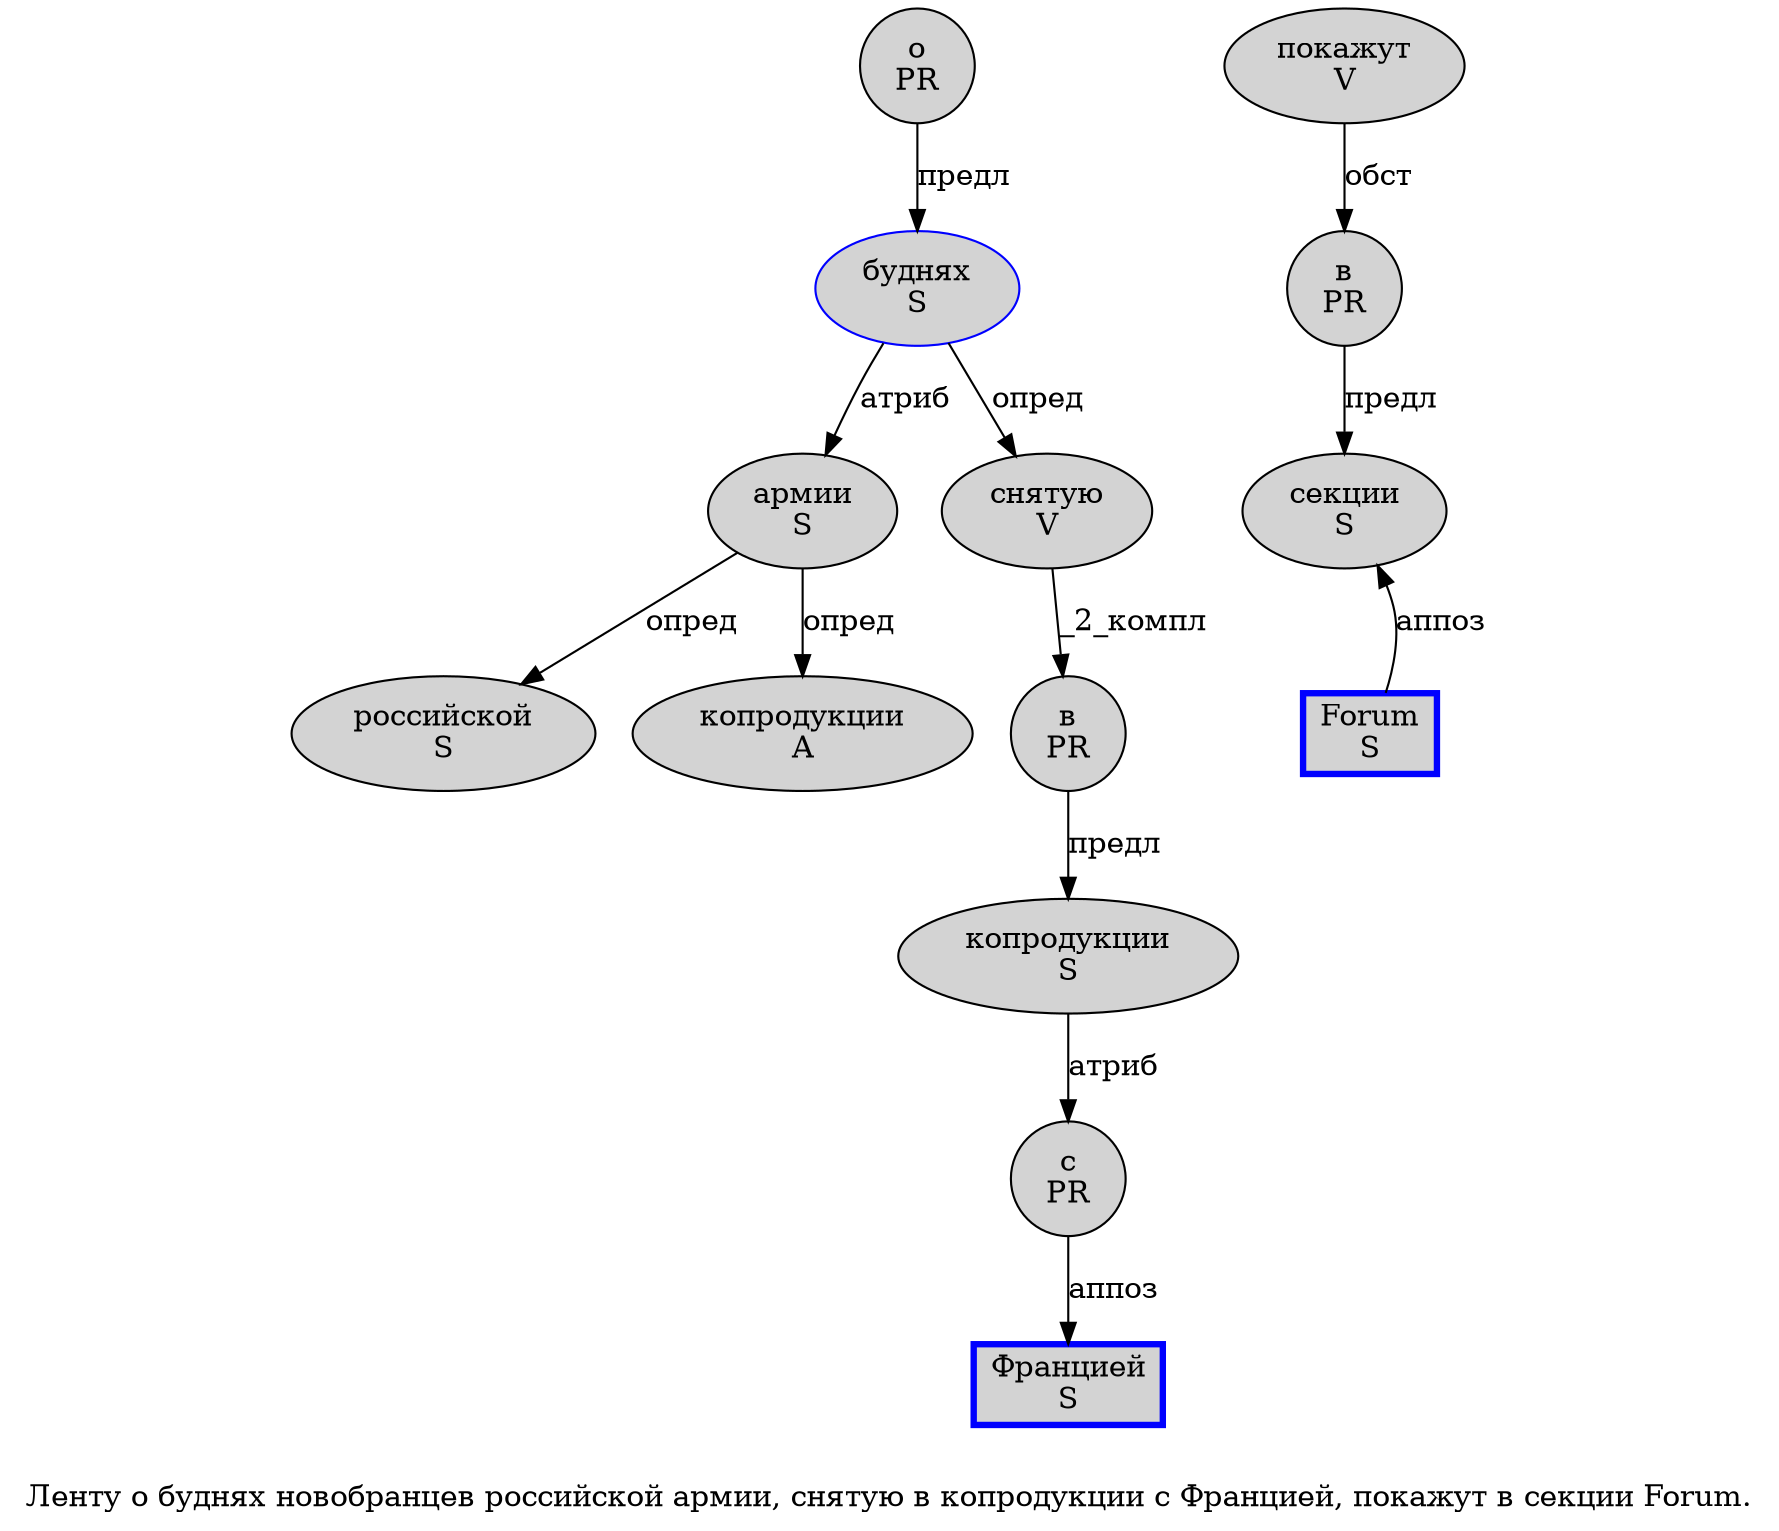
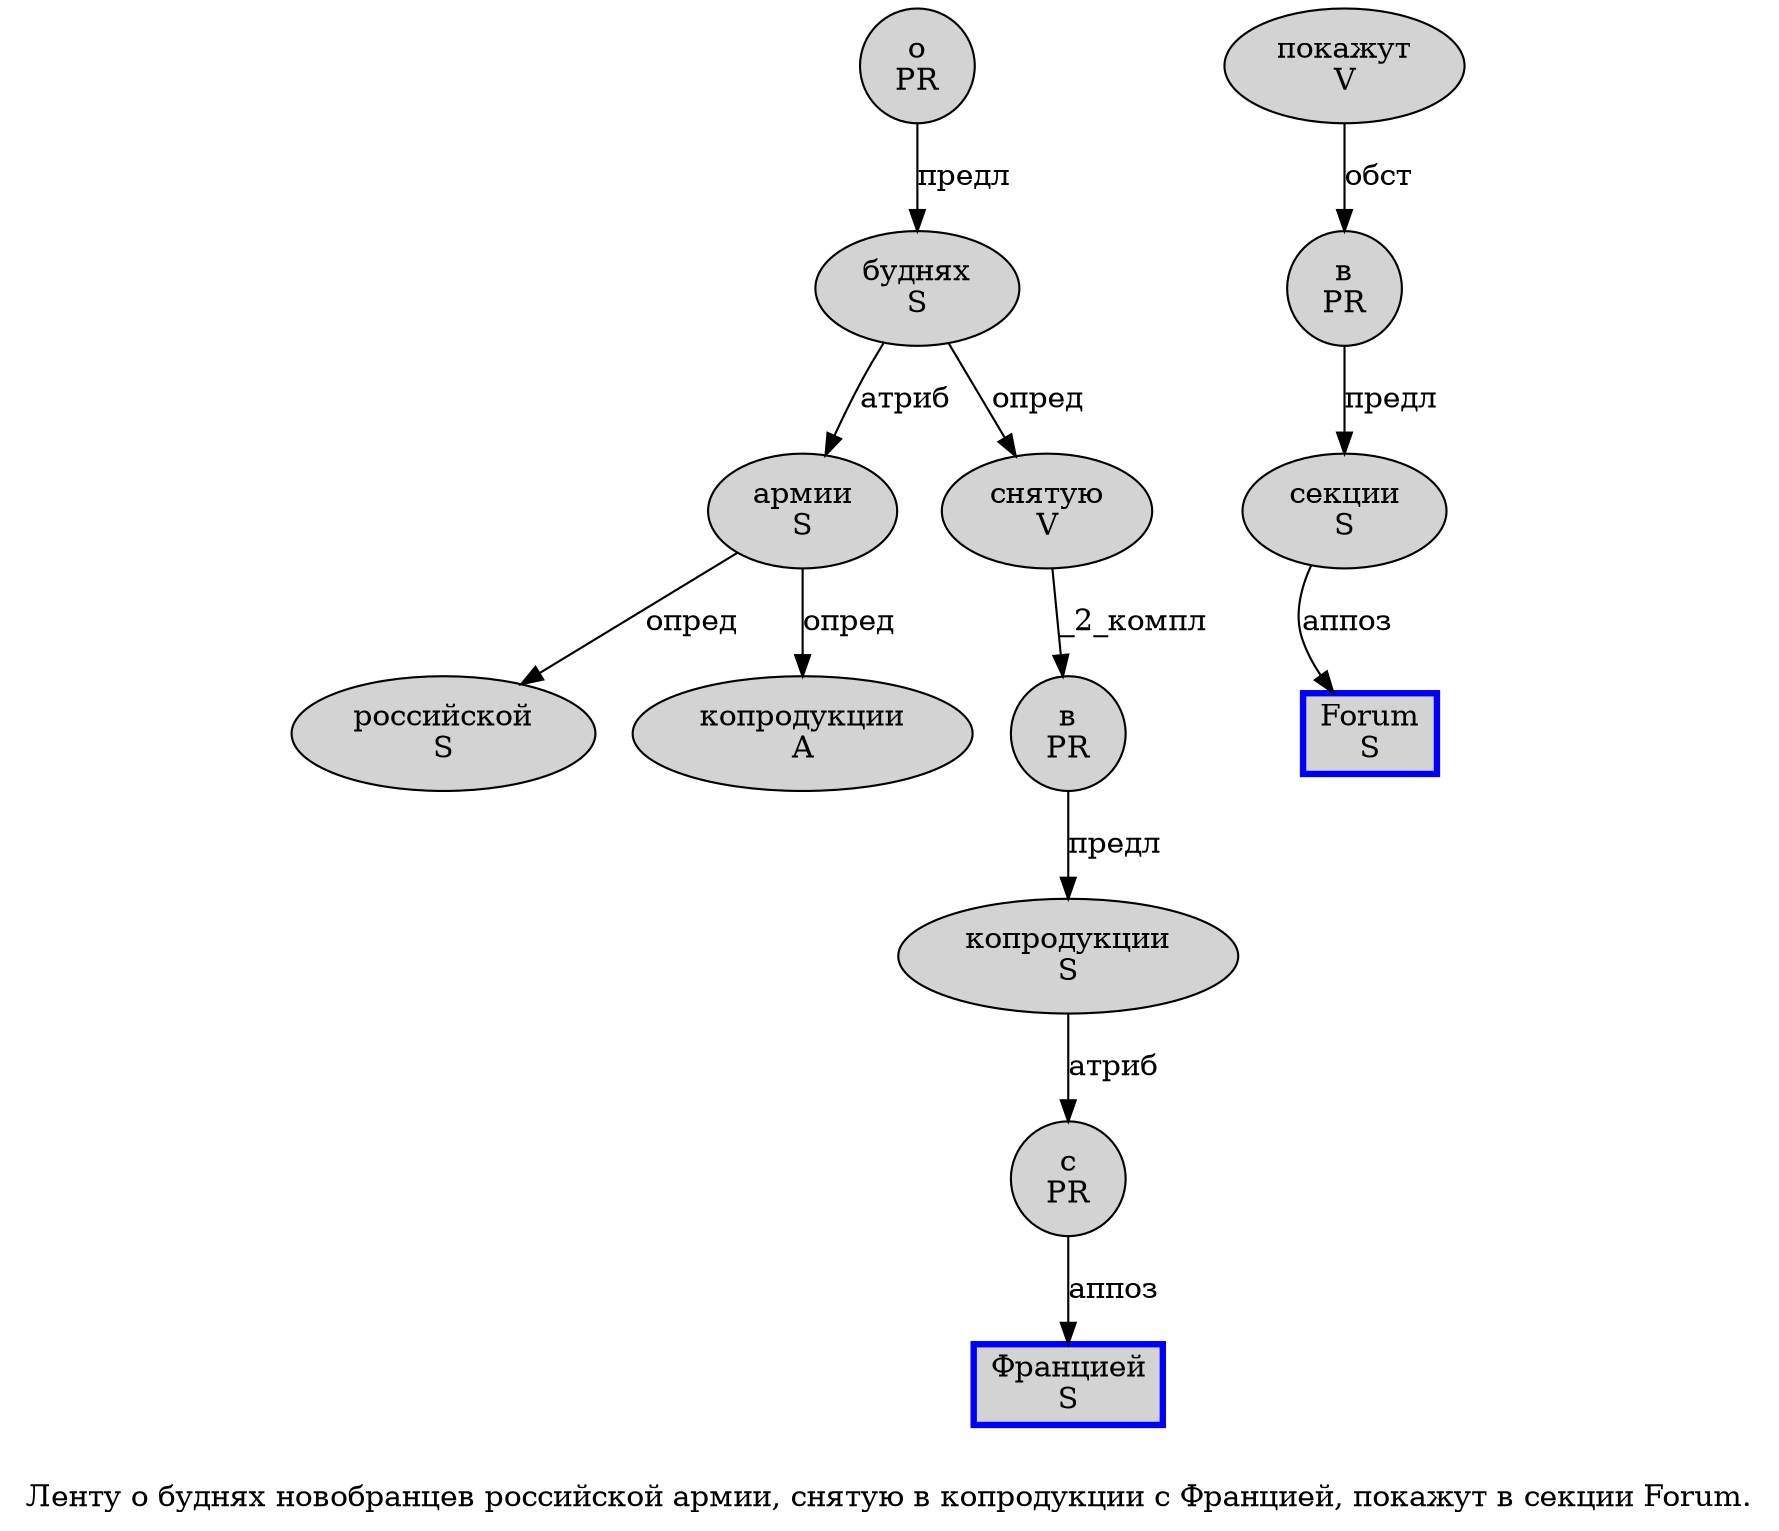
node "буднях S": color blue -> black
edge "Forum S" -> "секции S": reversed
